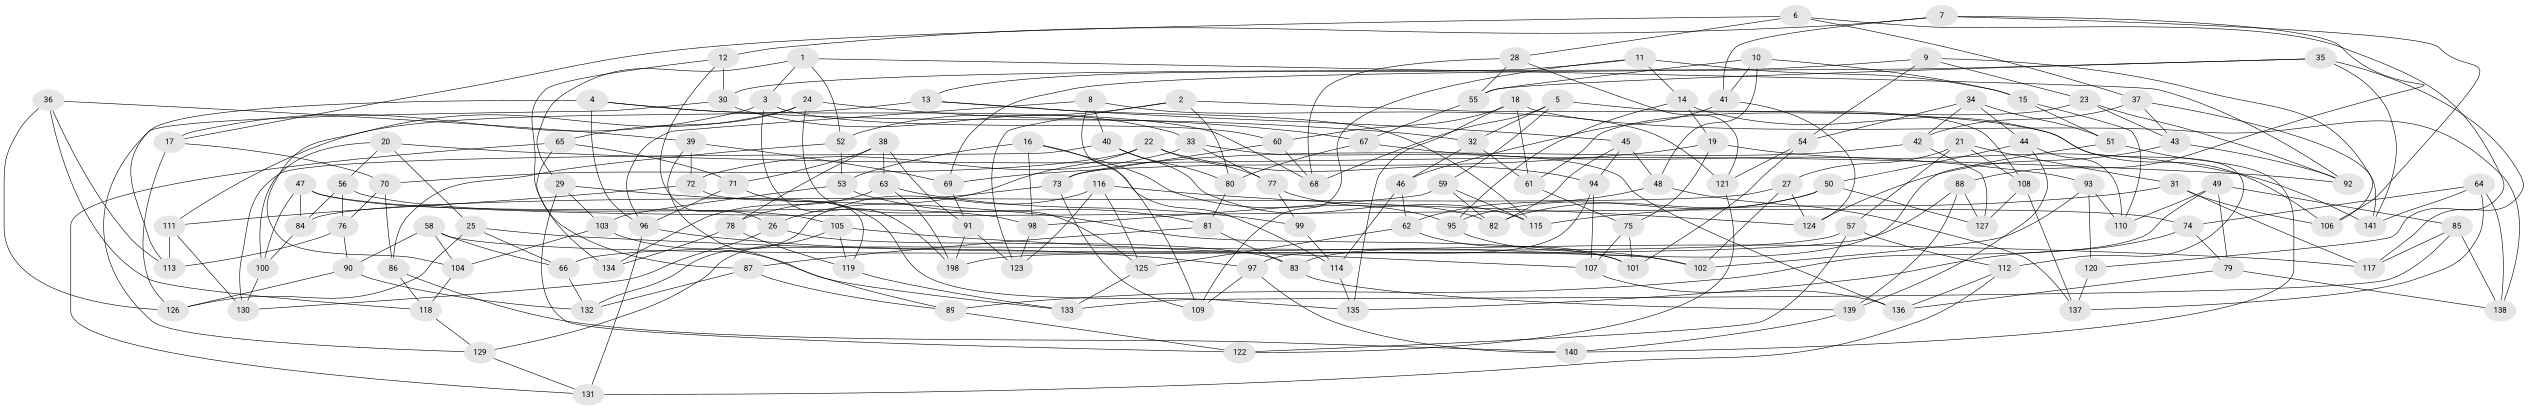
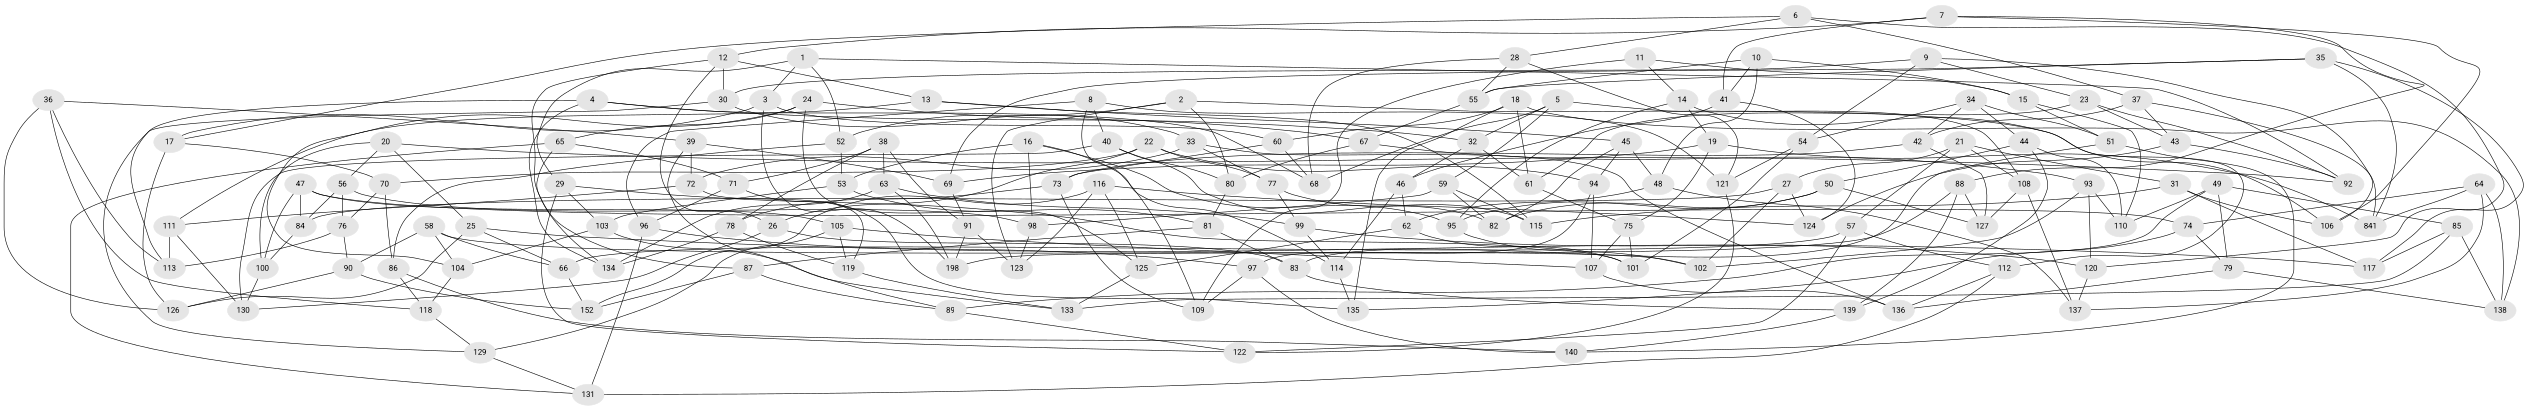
edge "11" -- "13": now "12" -- "13"
edge "4" -- "96": now "4" -- "134"
node "141": label "141" -> "841"
edge "99" -- "120": added
node "132": label "132" -> "152"
